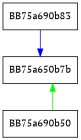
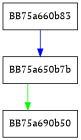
node "BB75a690b83": label "BB75a690b83" -> "BB75a660b83"
edge "BB75a690b50" -> "BB75a650b7b": reversed
